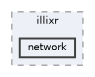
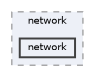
cluster "illixr": label "illixr" -> "network"
